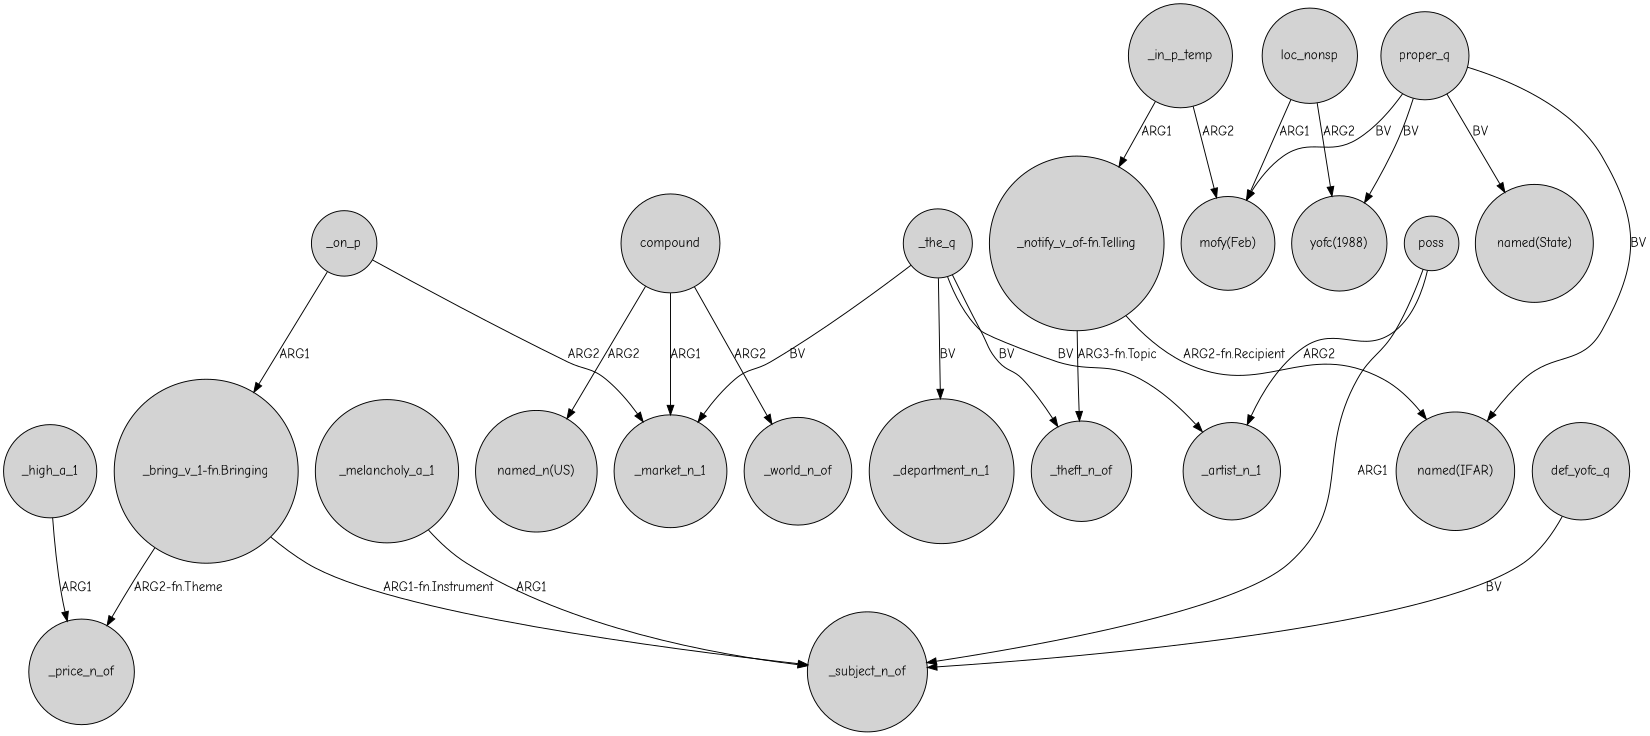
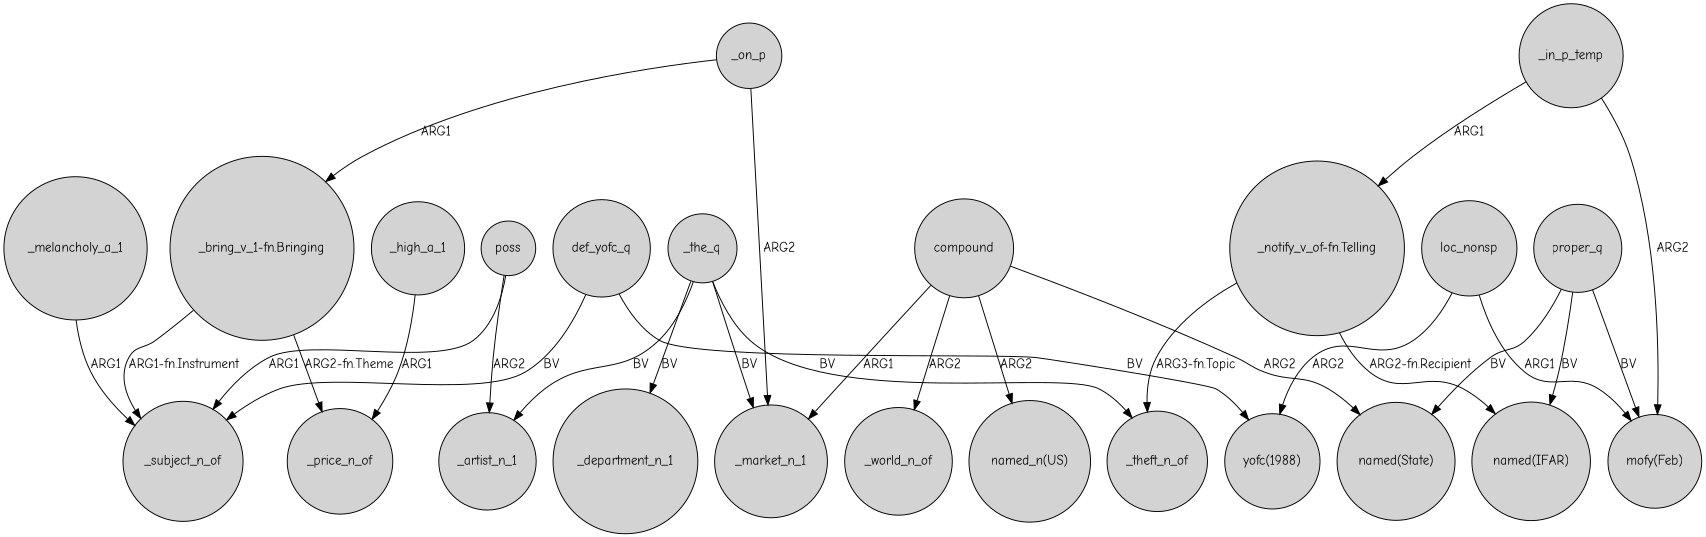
edge "proper_q" -> "yofc(1988)": now "def_yofc_q" -> "yofc(1988)"
edge "compound" -> "named(State)": added, label "ARG2"
